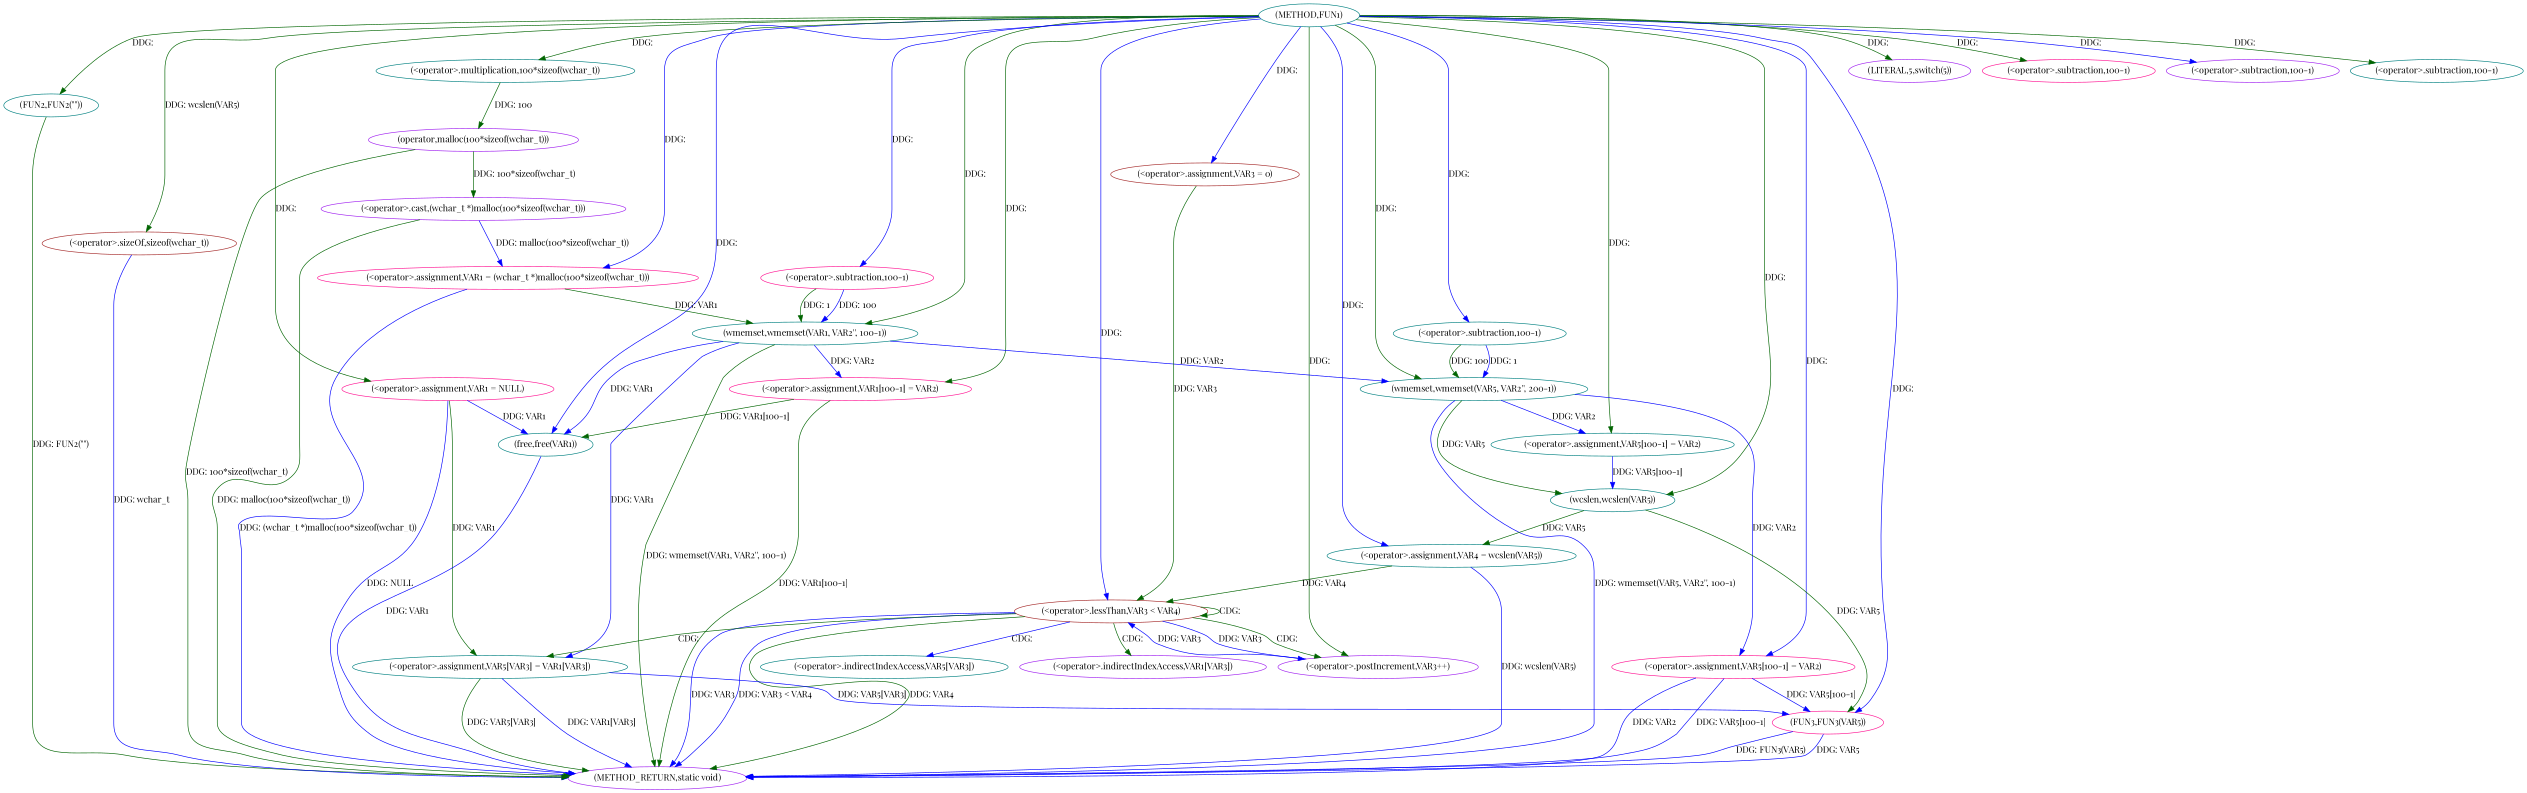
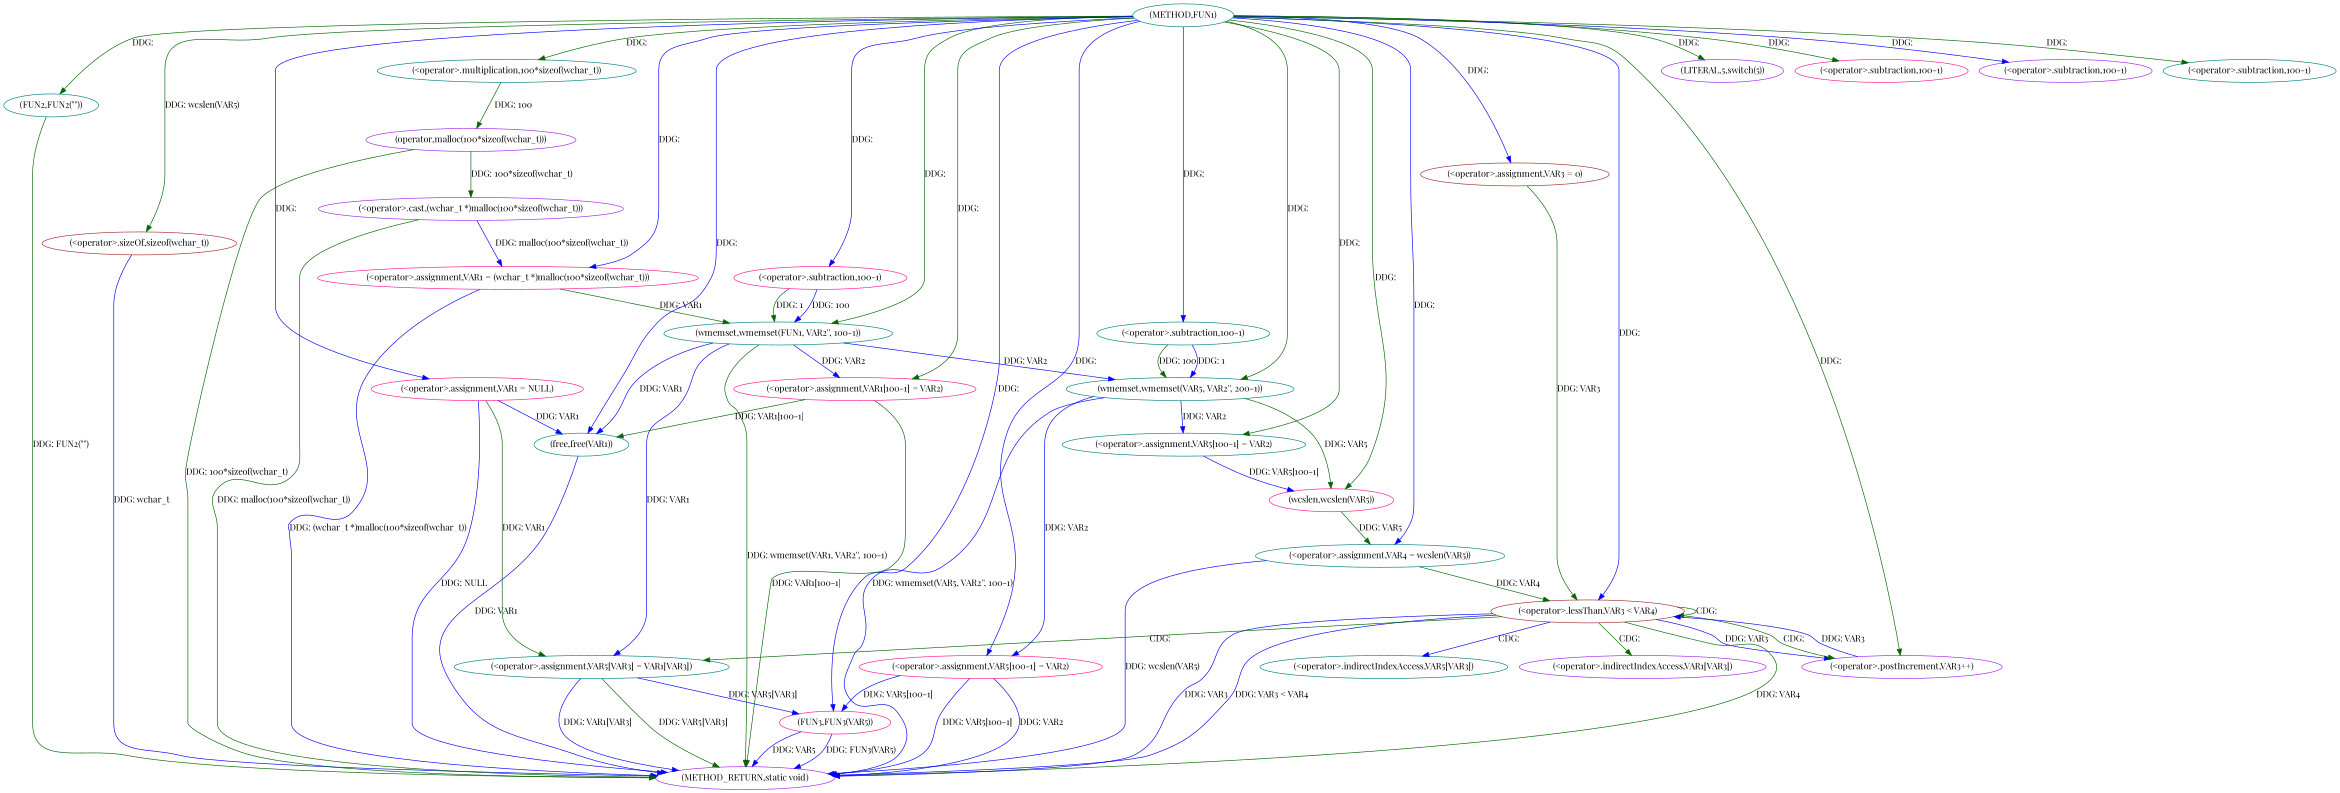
edge "(METHOD,FUN1)" -> "(<operator>.assignment,VAR1 = NULL)": color darkgreen -> blue
node "(wmemset,wmemset(VAR1, VAR2'', 100-1))": label "(wmemset,wmemset(VAR1, VAR2'', 100-1))" -> "(wmemset,wmemset(FUN1, VAR2'', 100-1))"
node "(wcslen,wcslen(VAR5))": color teal -> deeppink
edge "(wcslen,wcslen(VAR5))" -> "(FUN3,FUN3(VAR5))": removed, label "DDG: VAR5"
